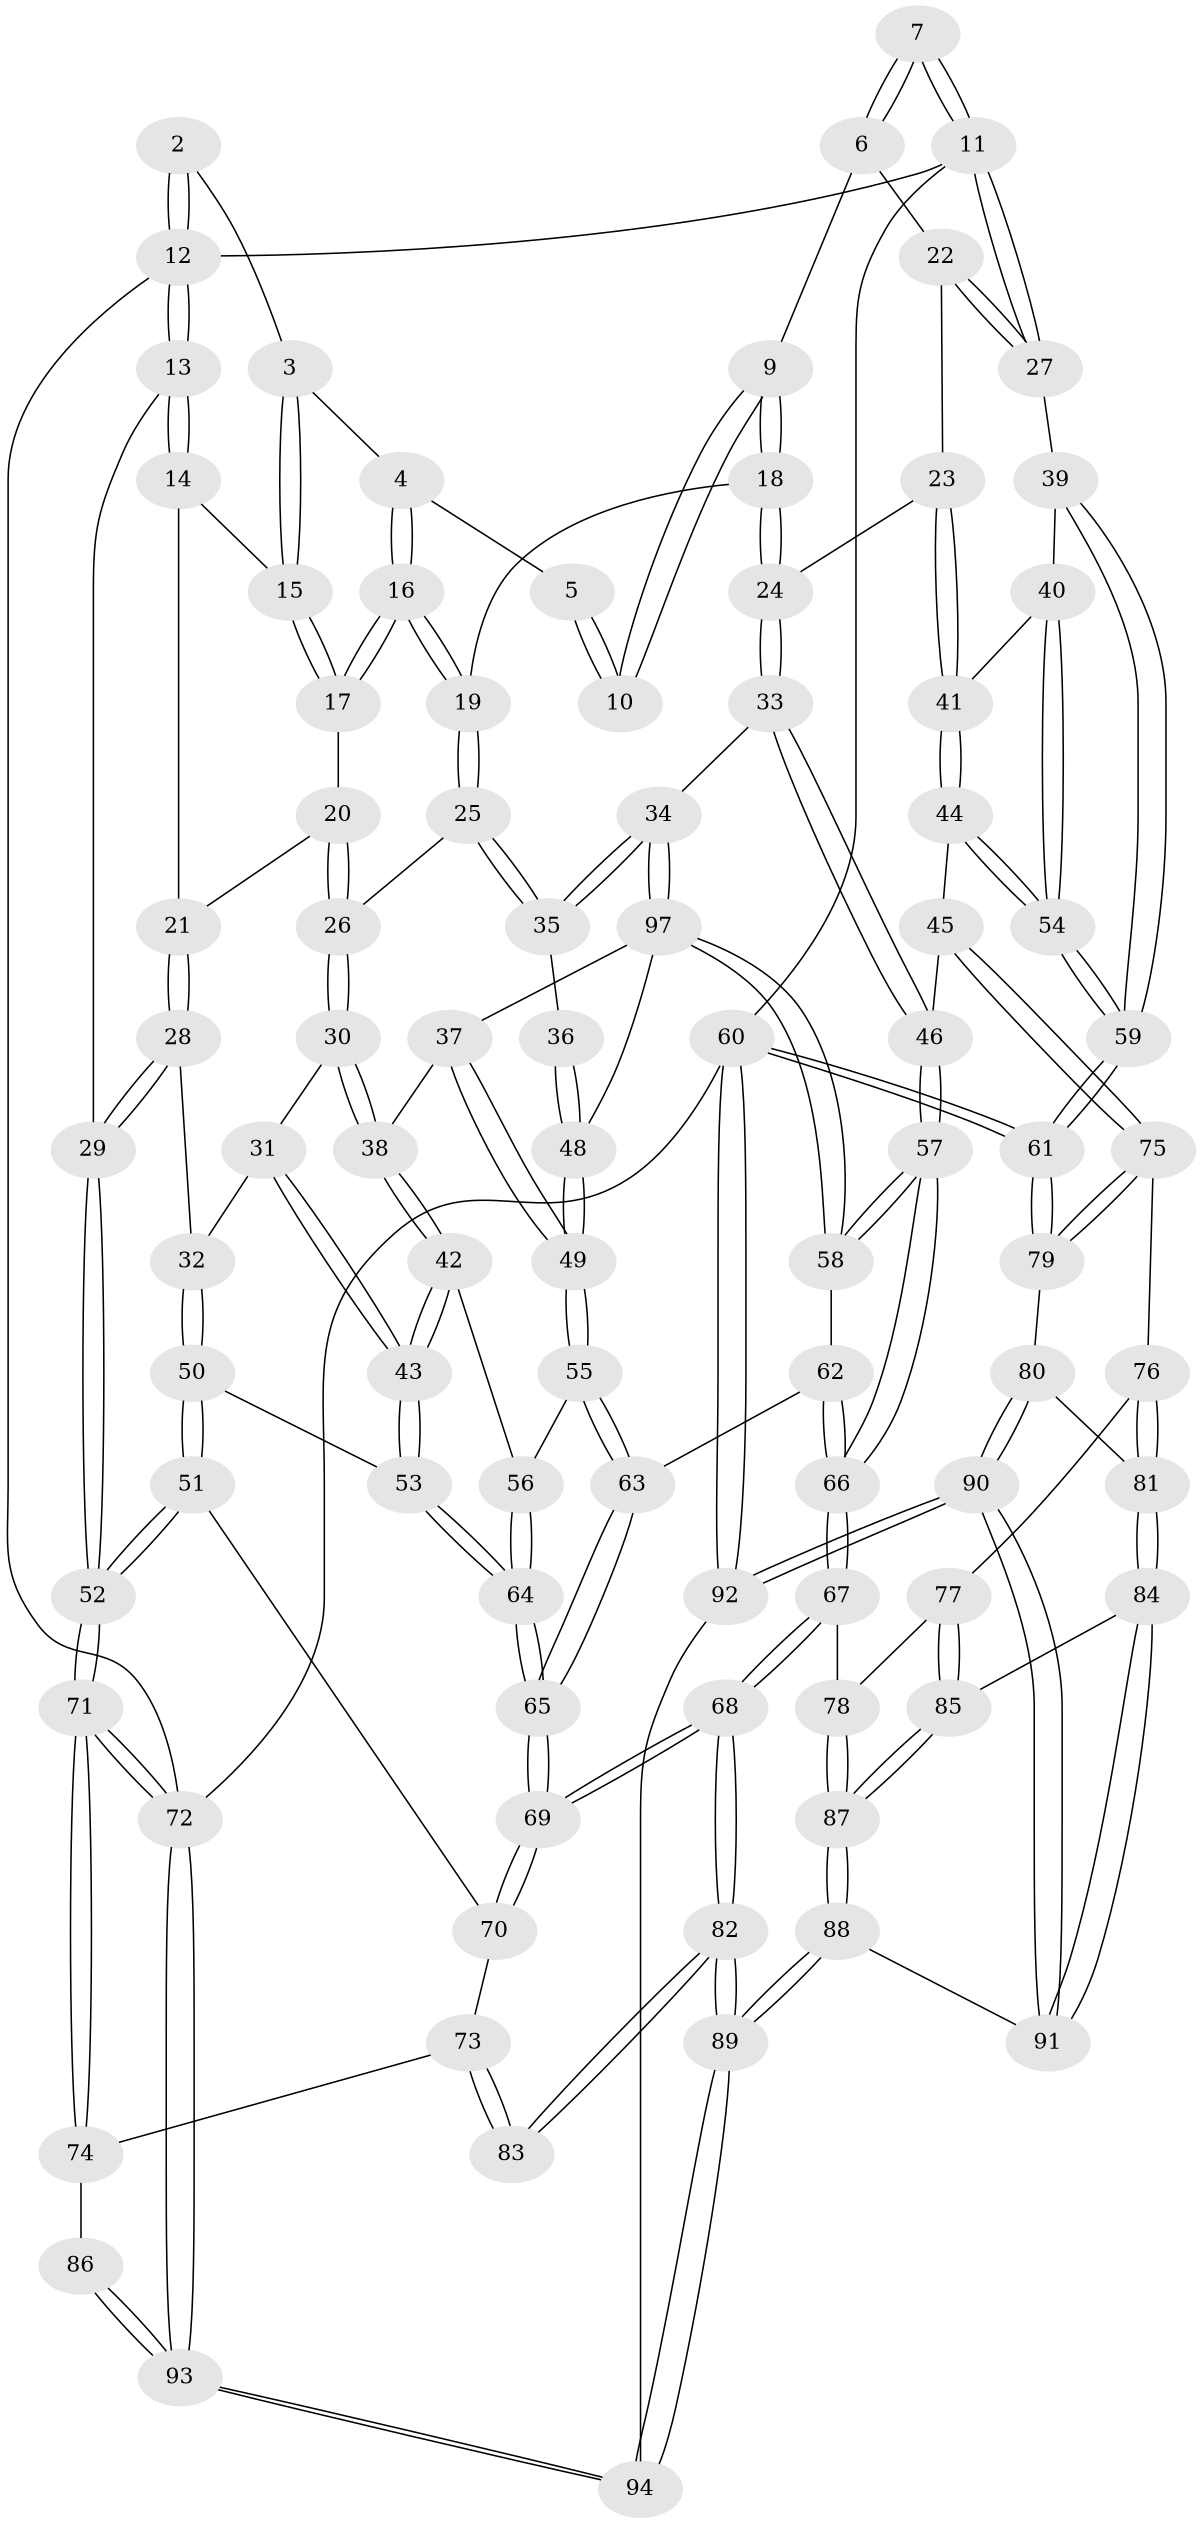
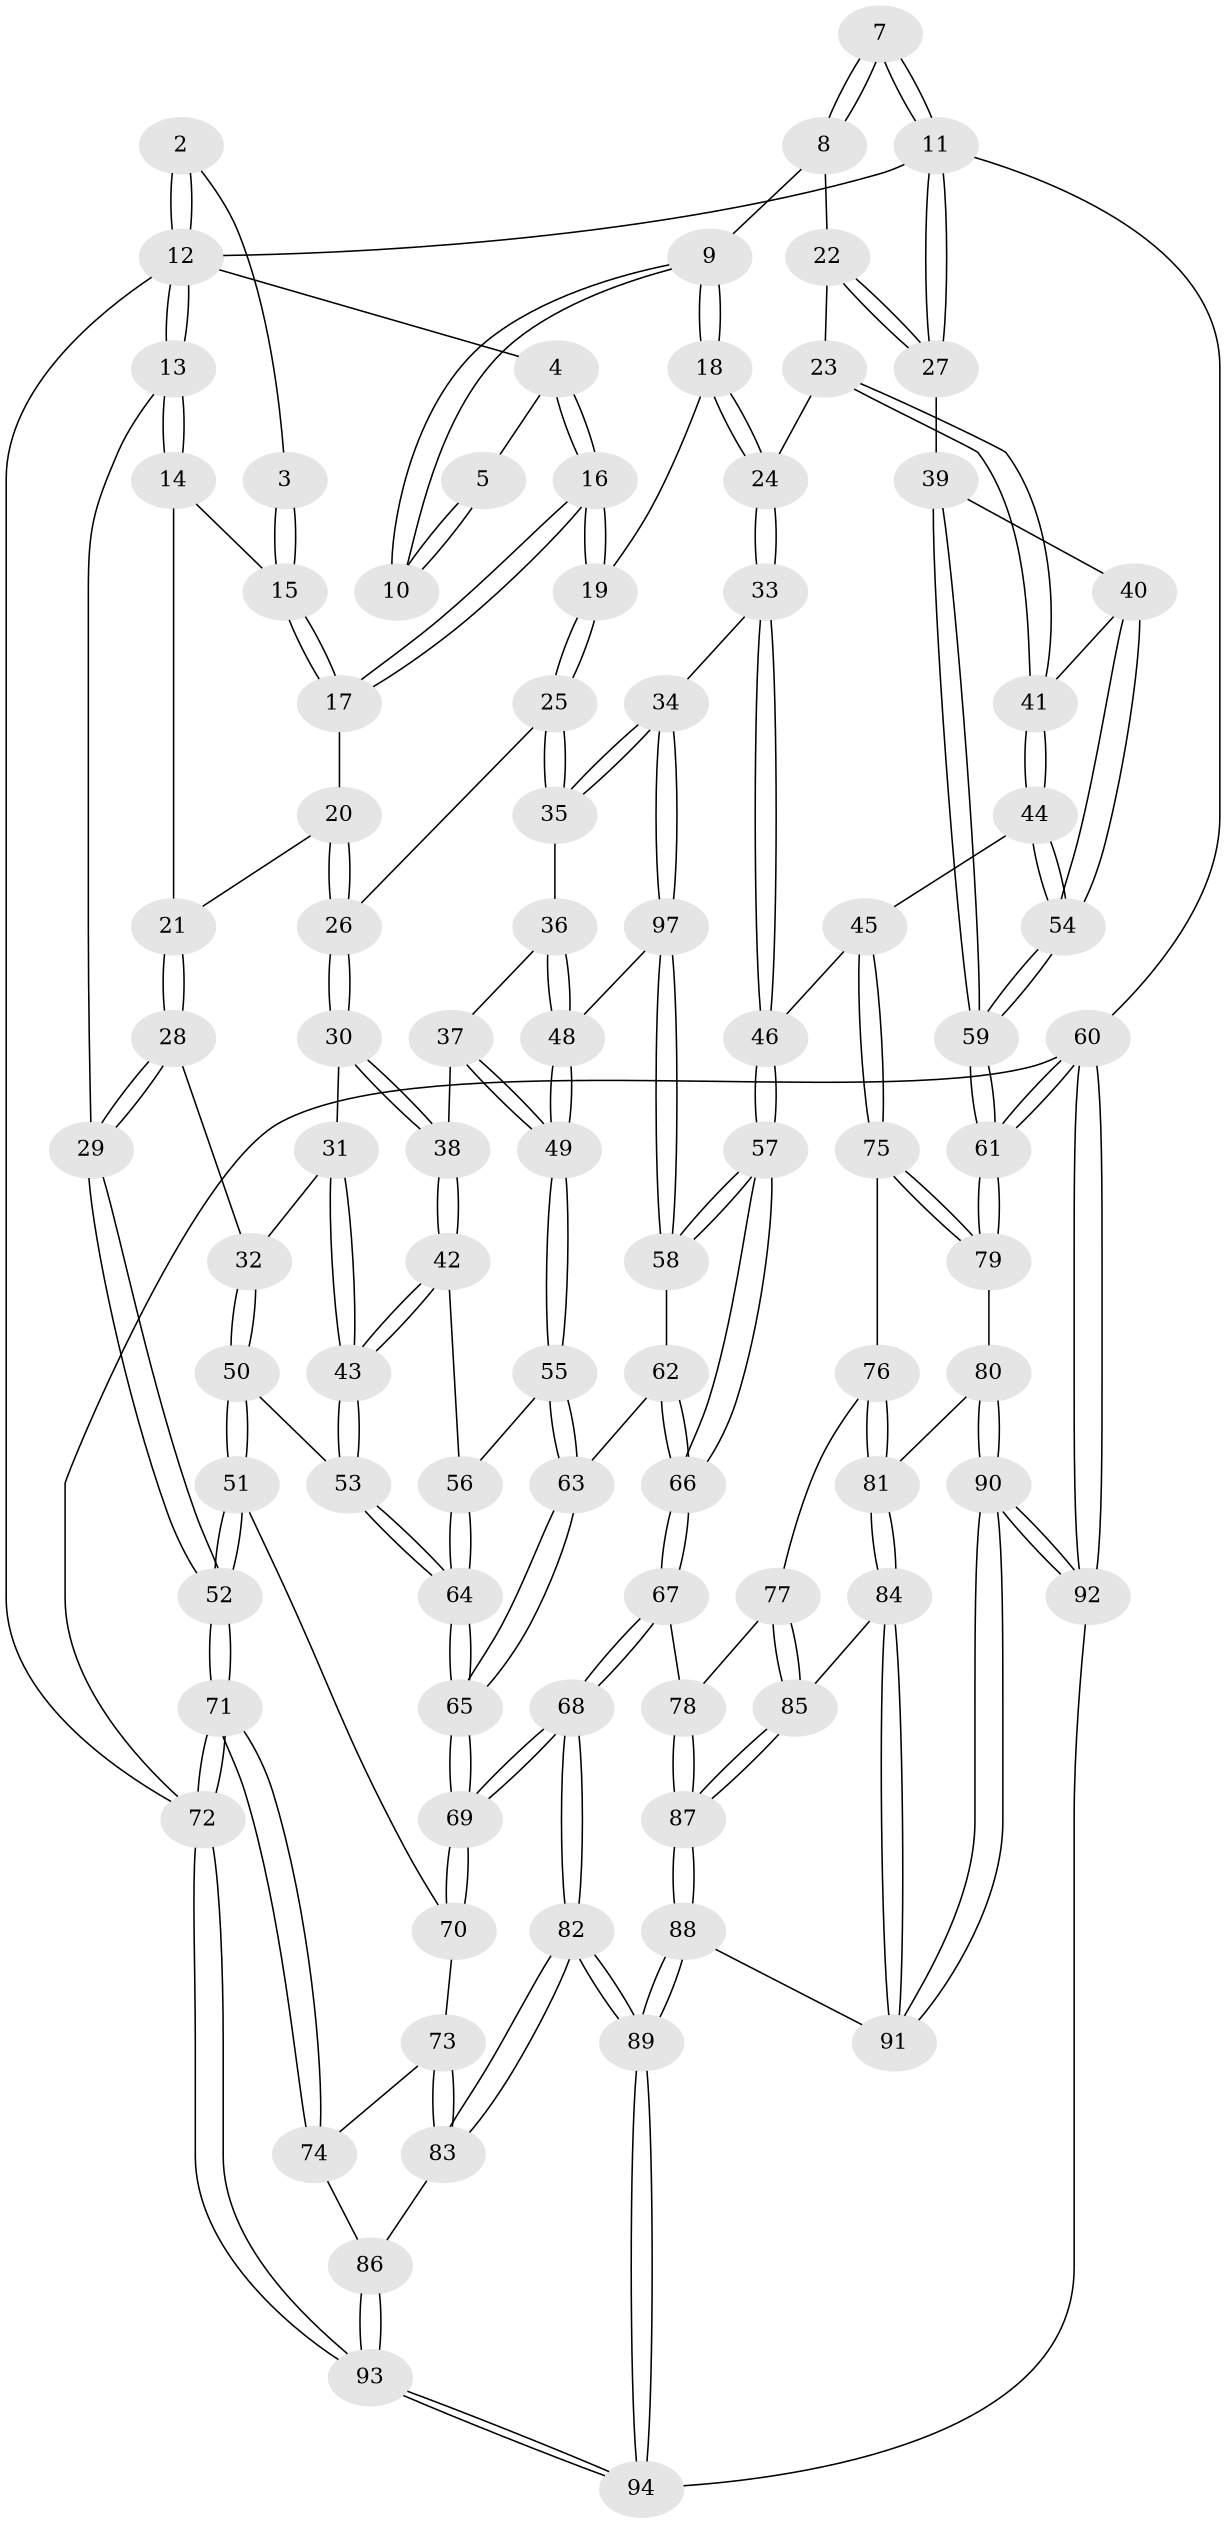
node "6": label "6" -> "8"
edge "3" -- "4": now "12" -- "4"
edge "97" -- "37": now "36" -- "37"
edge "83" -- "86": added
